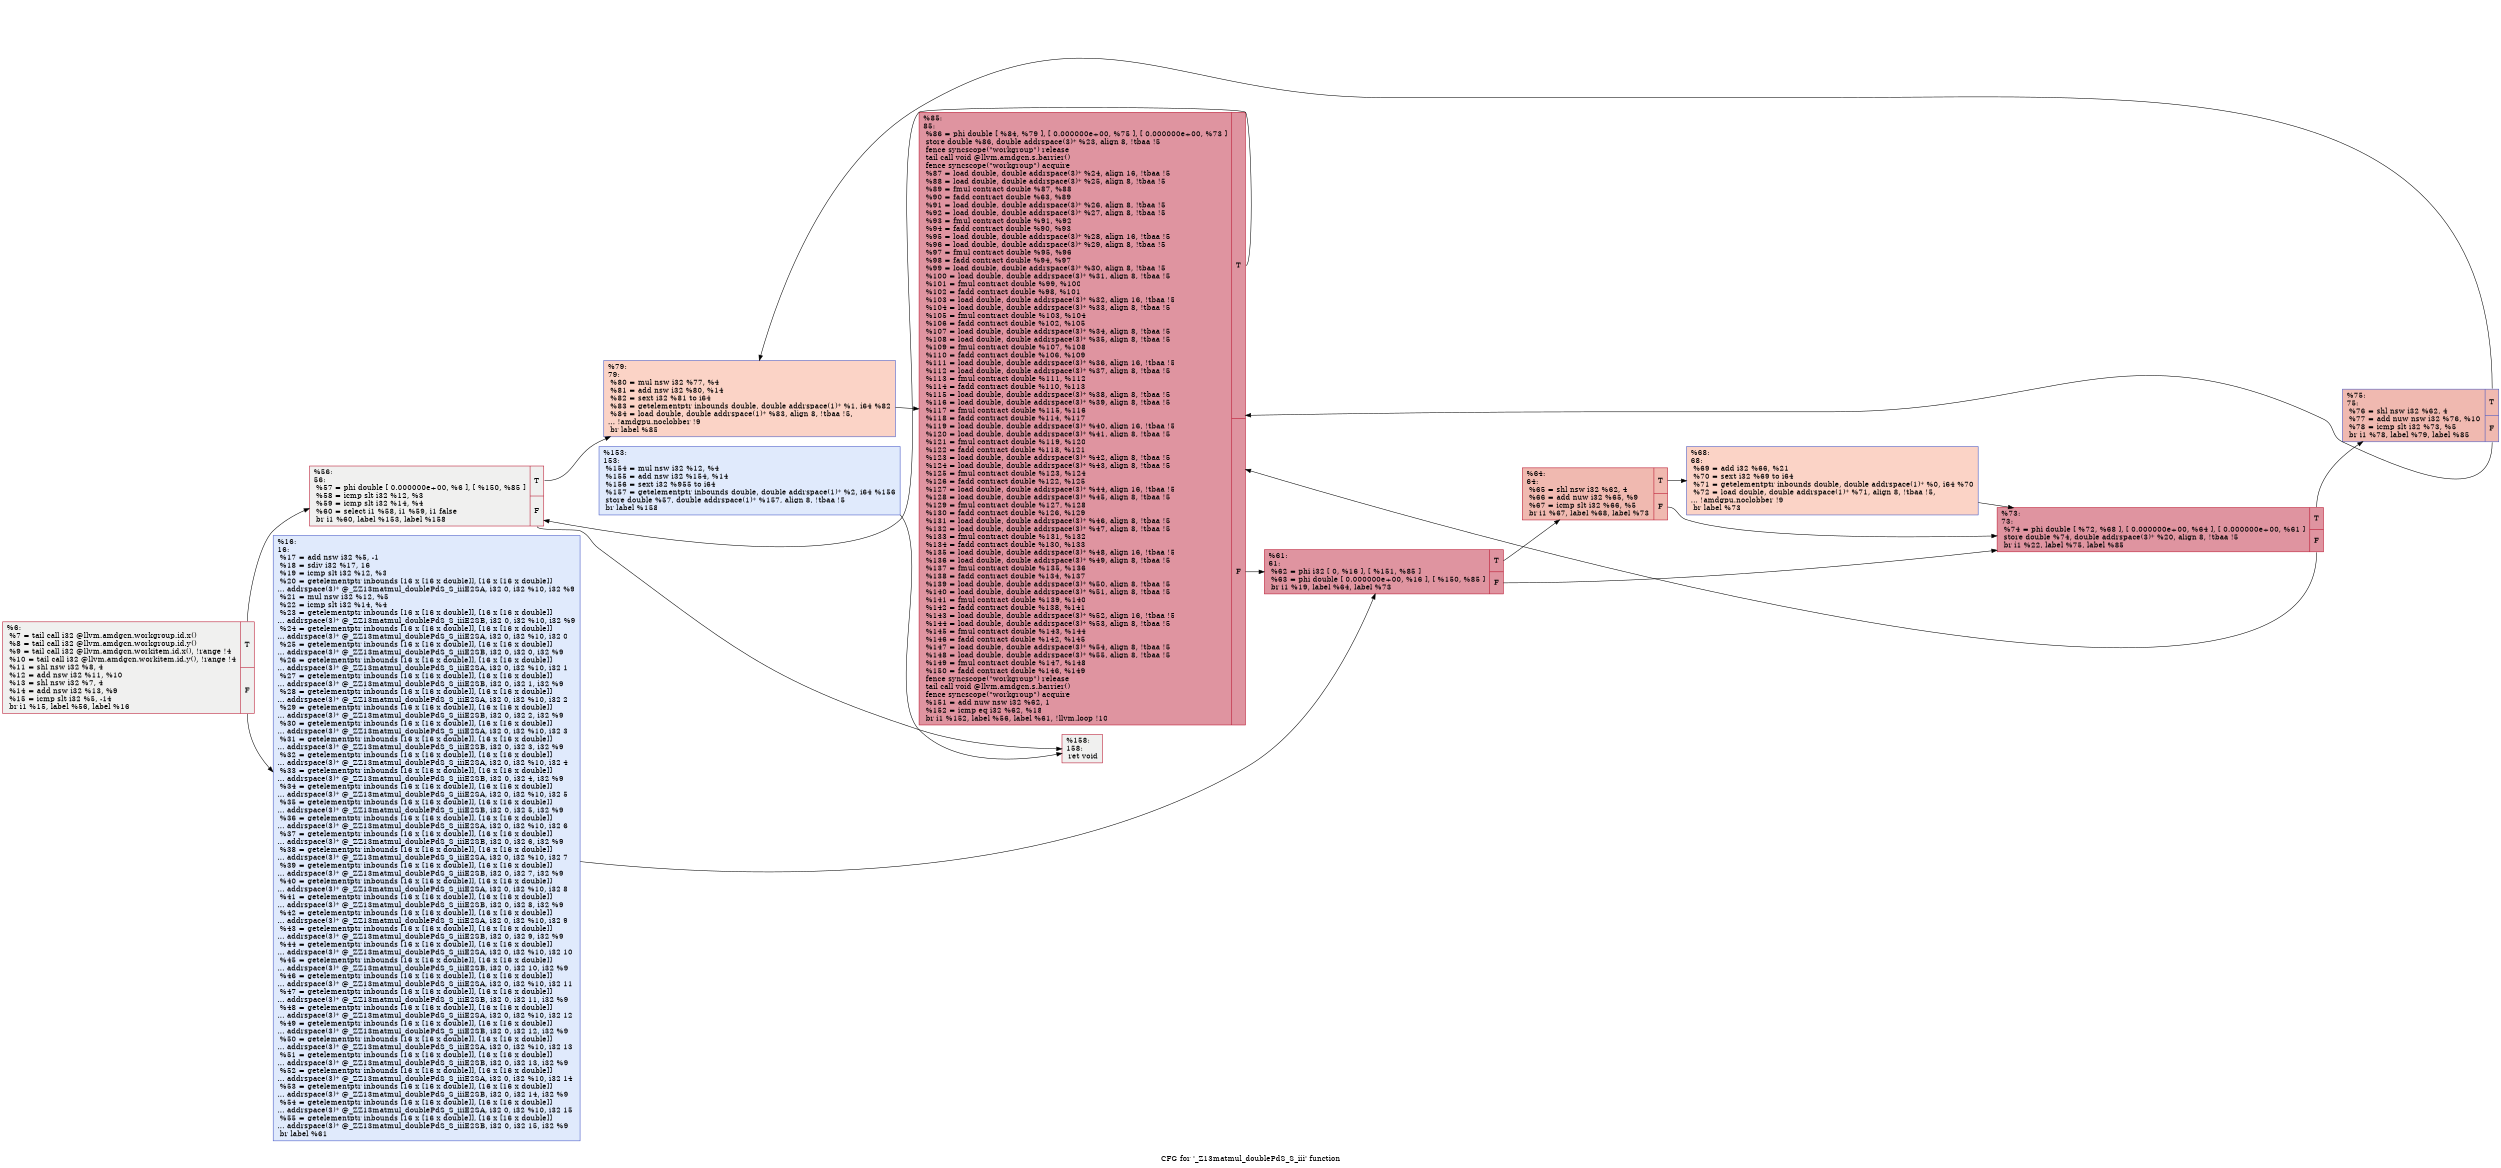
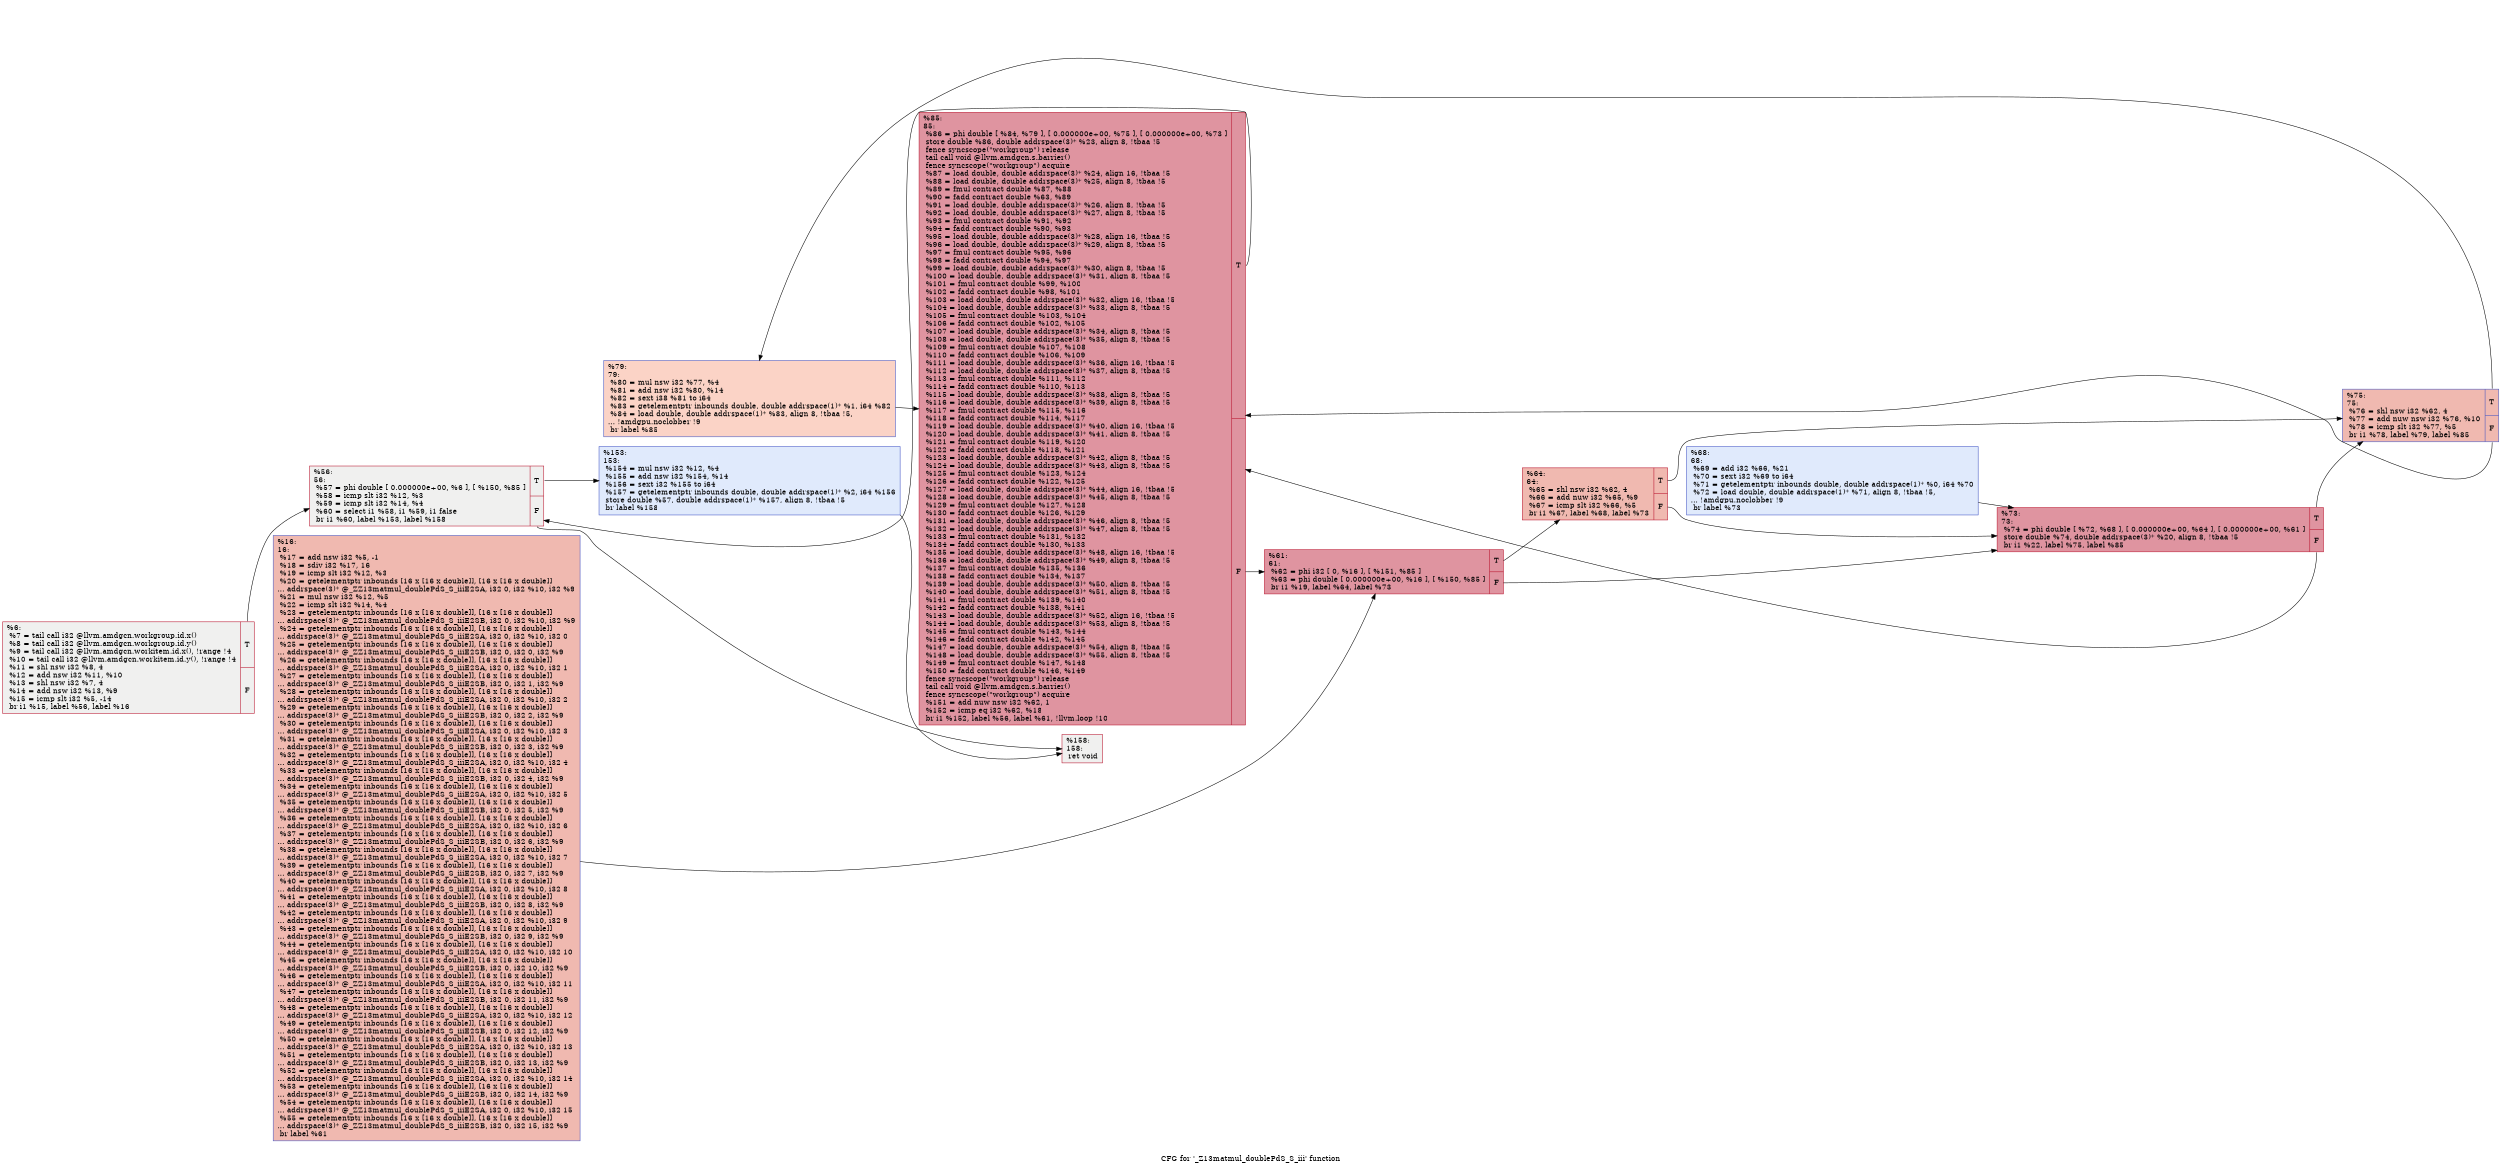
node "%79:": text "%82 = sext i32 %81 to i64" -> "%82 = sext i38 %81 to i64"
node "%75:": text "%78 = icmp slt i32 %73, %5" -> "%78 = icmp slt i32 %77, %5"
edge "%56:" -> "%79:": now "%56:" -> "%153:"
edge "%64:" -> "%68:": now "%64:" -> "%75:"
node "%68:": fillcolor #f59c7d70 -> #b9d0f970
node "%153:": text "%156 = sext i32 %955 to i64" -> "%156 = sext i32 %155 to i64"
edge "%6:" -> "%16:": removed
node "%16:": fillcolor #b9d0f970 -> #de614d70
